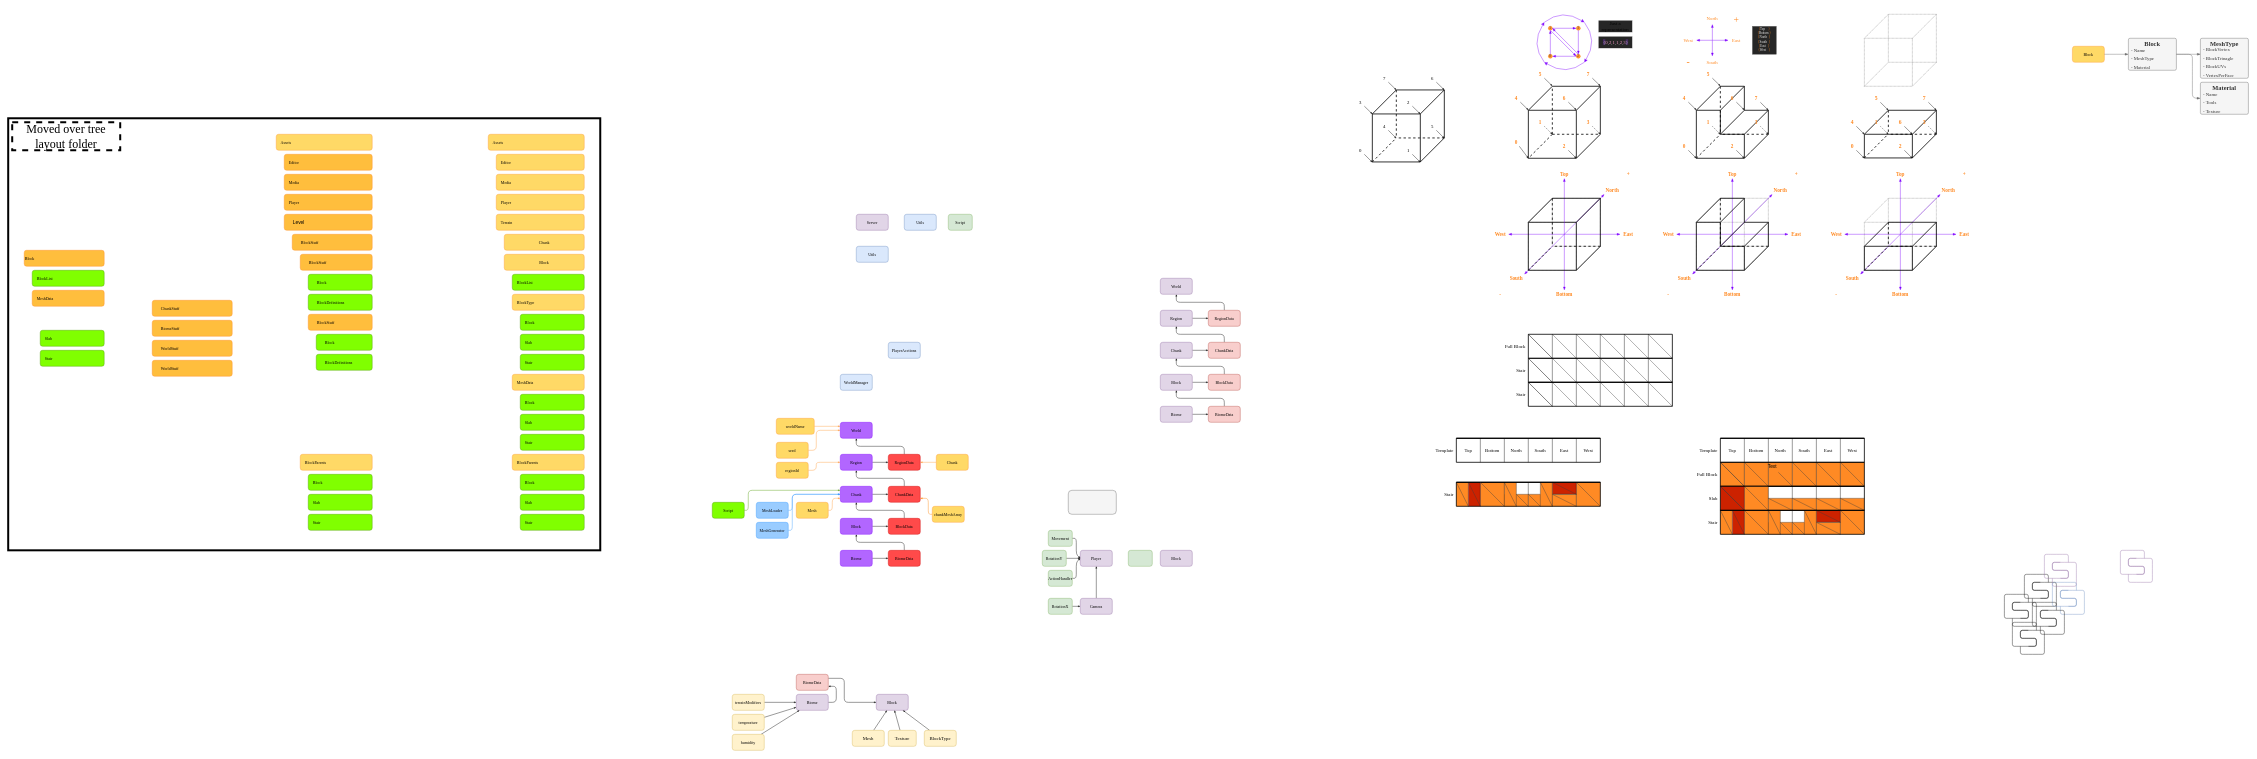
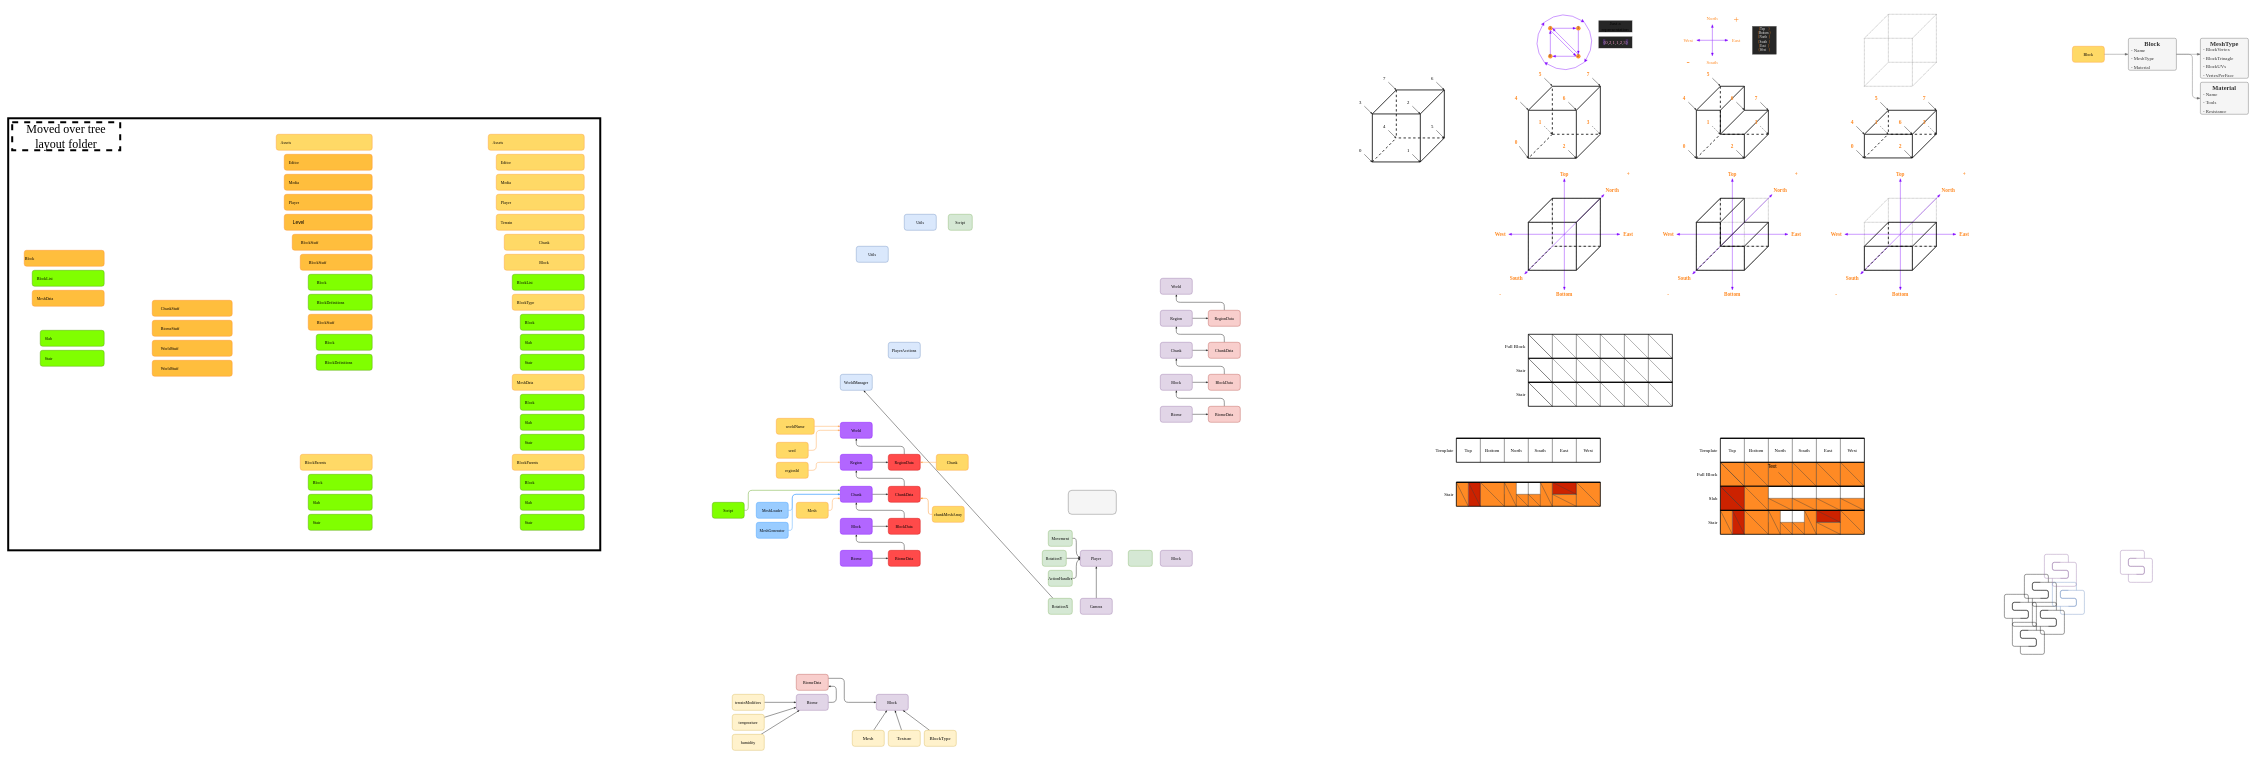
node "- Name - Tools - Texture": label "- Name - Tools - Texture" -> "- Name - Tools - Resistance"
node "Server": removed
edge "RotationX" -> "Camera": now "RotationX" -> "WorldManager"
node "Texture": size 28x16 -> 32x16
